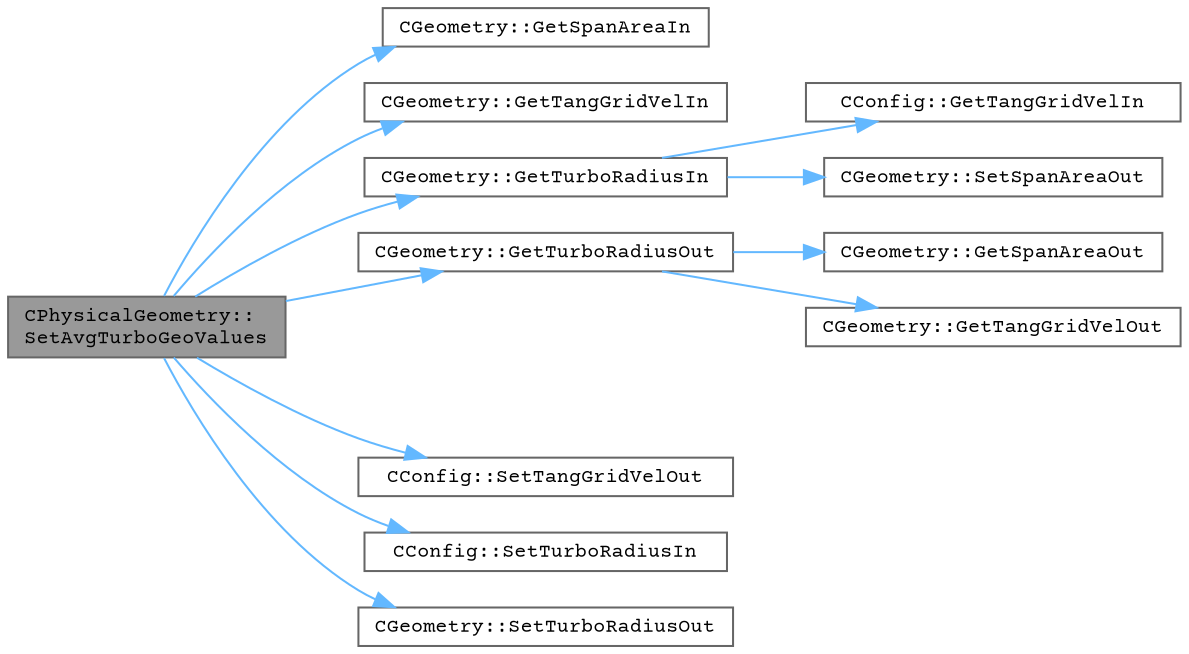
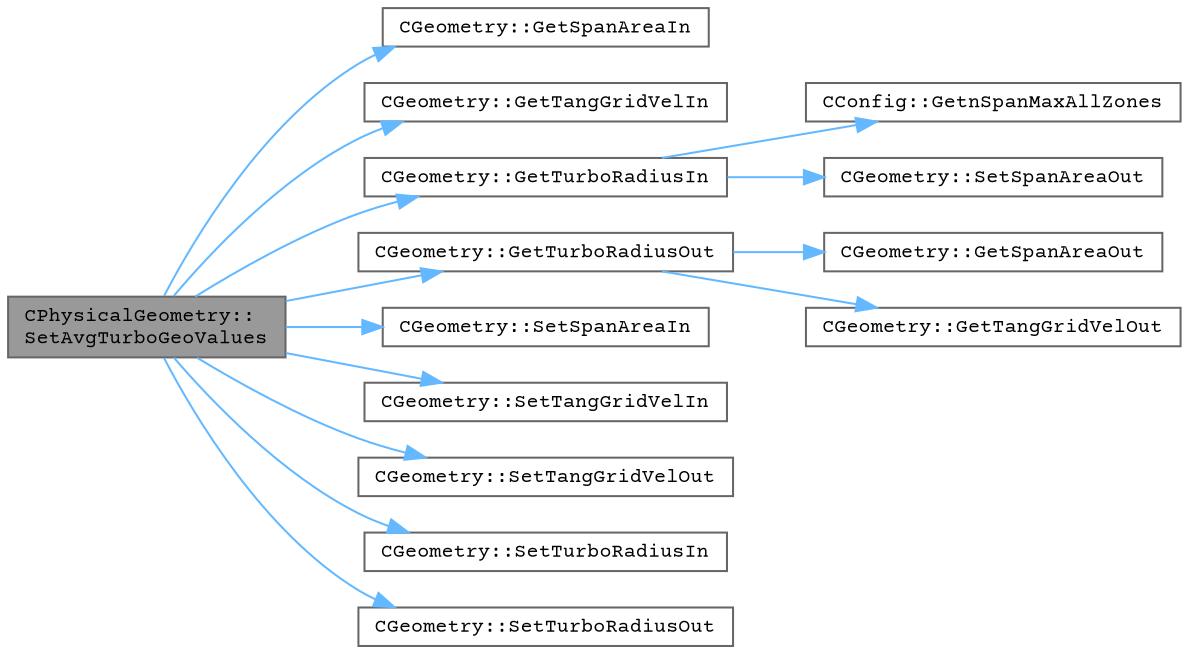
node "CConfig::GetTangGridVelIn": label "CConfig::GetTangGridVelIn" -> "CConfig::GetnSpanMaxAllZones"
node "CGeometry::SetSpanAreaIn": added
node "CGeometry::SetTangGridVelIn": added
node "CConfig::SetTangGridVelOut": label "CConfig::SetTangGridVelOut" -> "CGeometry::SetTangGridVelOut"
node "CConfig::SetTurboRadiusIn": label "CConfig::SetTurboRadiusIn" -> "CGeometry::SetTurboRadiusIn"
